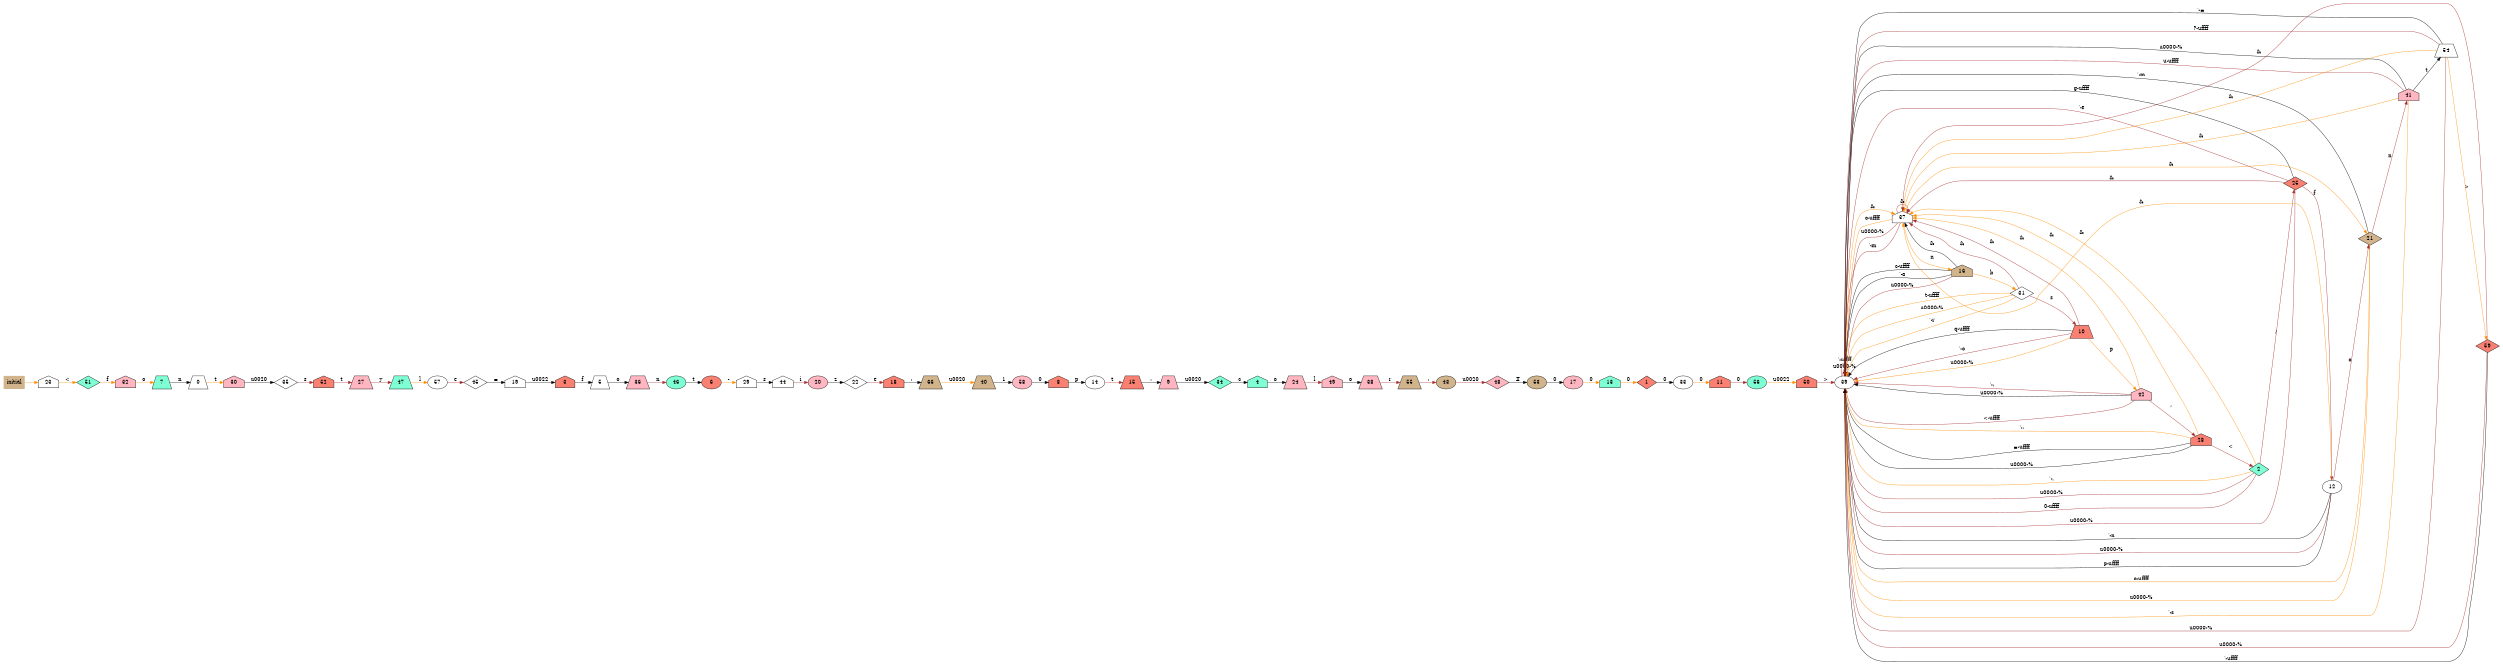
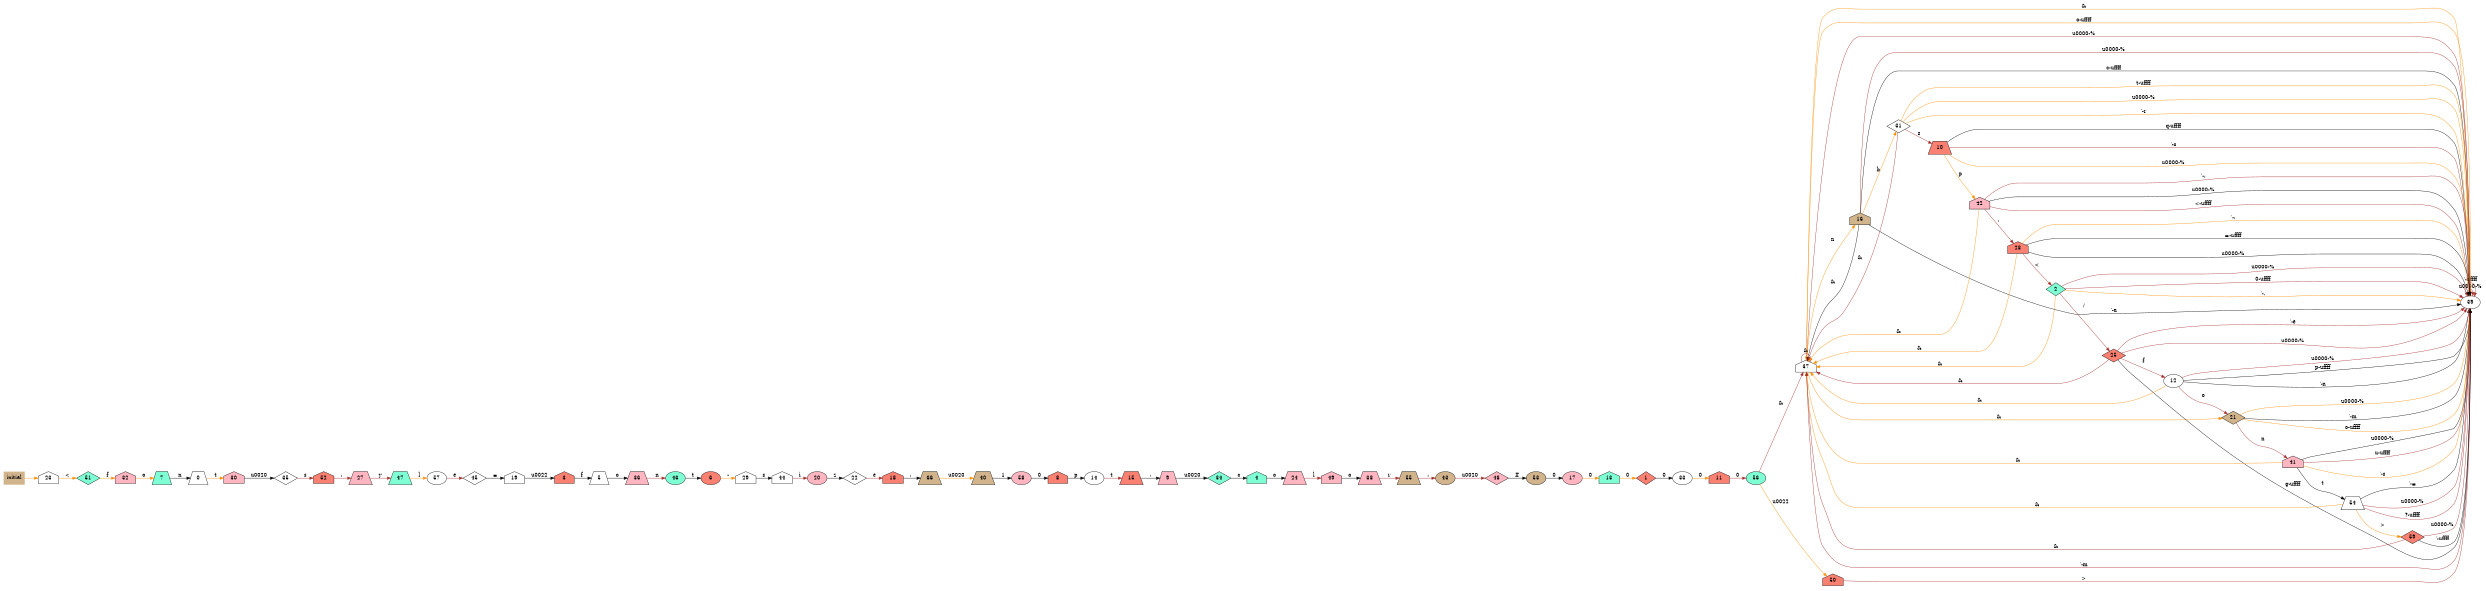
edge "10" -> "37": now "56" -> "37"
edge "52" -> "27": label "t" -> ":"
